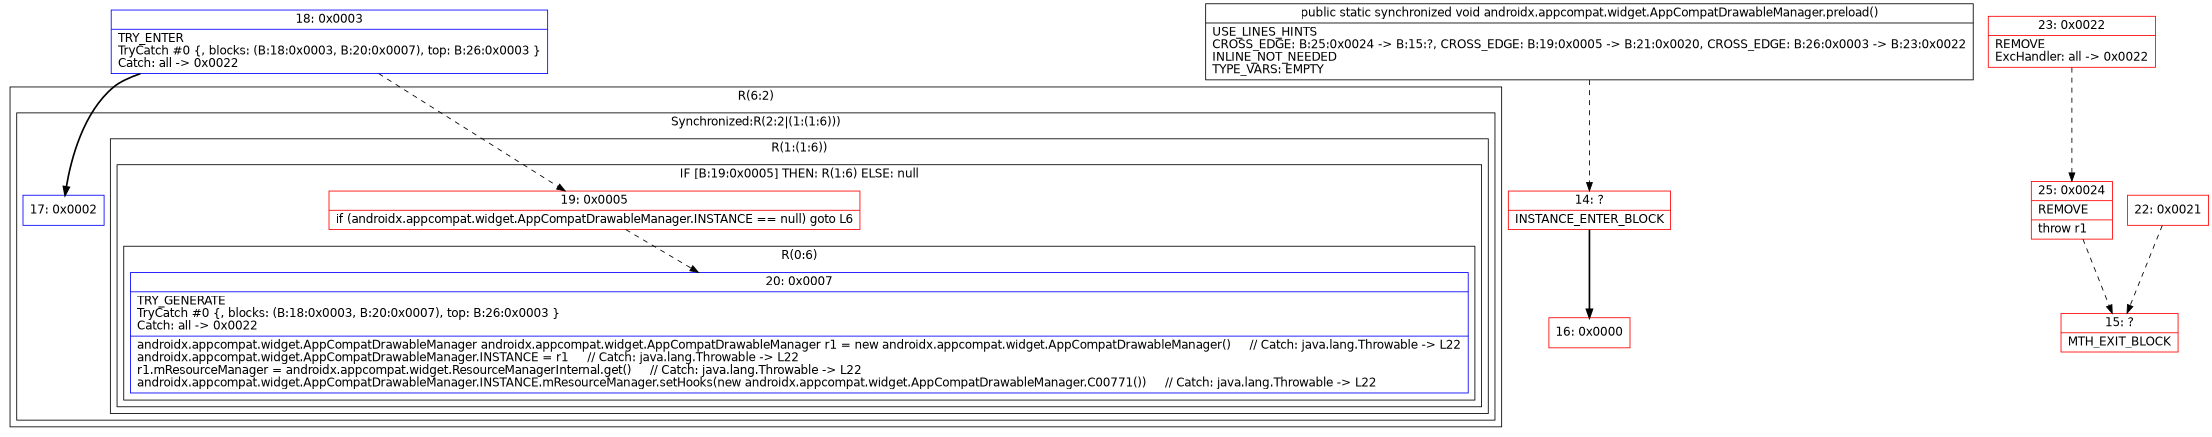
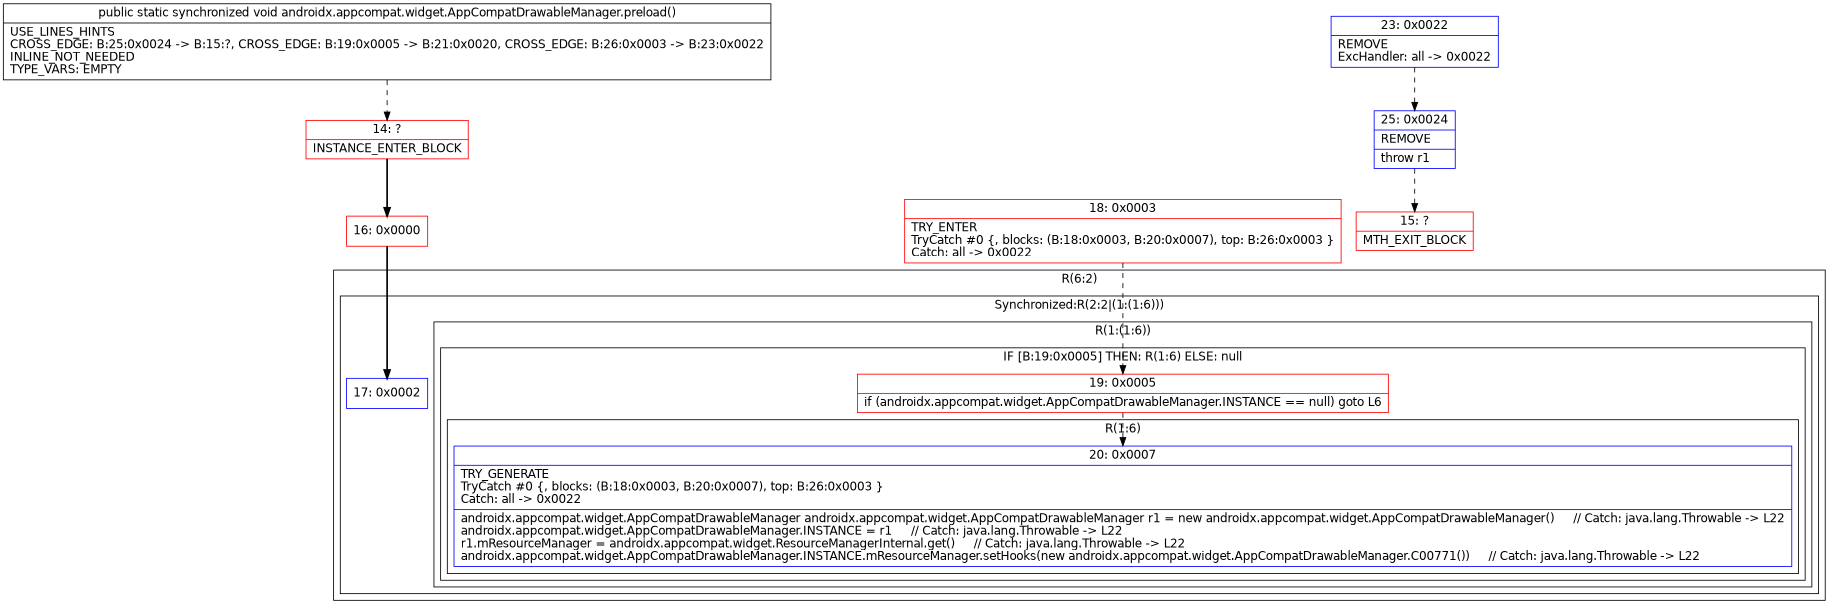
node "18: 0x0003": color blue -> red
node "23: 0x0022": color red -> blue
edge "18: 0x0003" -> "17: 0x0002": now "16: 0x0000" -> "17: 0x0002"
node "25: 0x0024": color red -> blue
node "22: 0x0021": removed
cluster "R(0:6)": label "R(0:6)" -> "R(1:6)"
